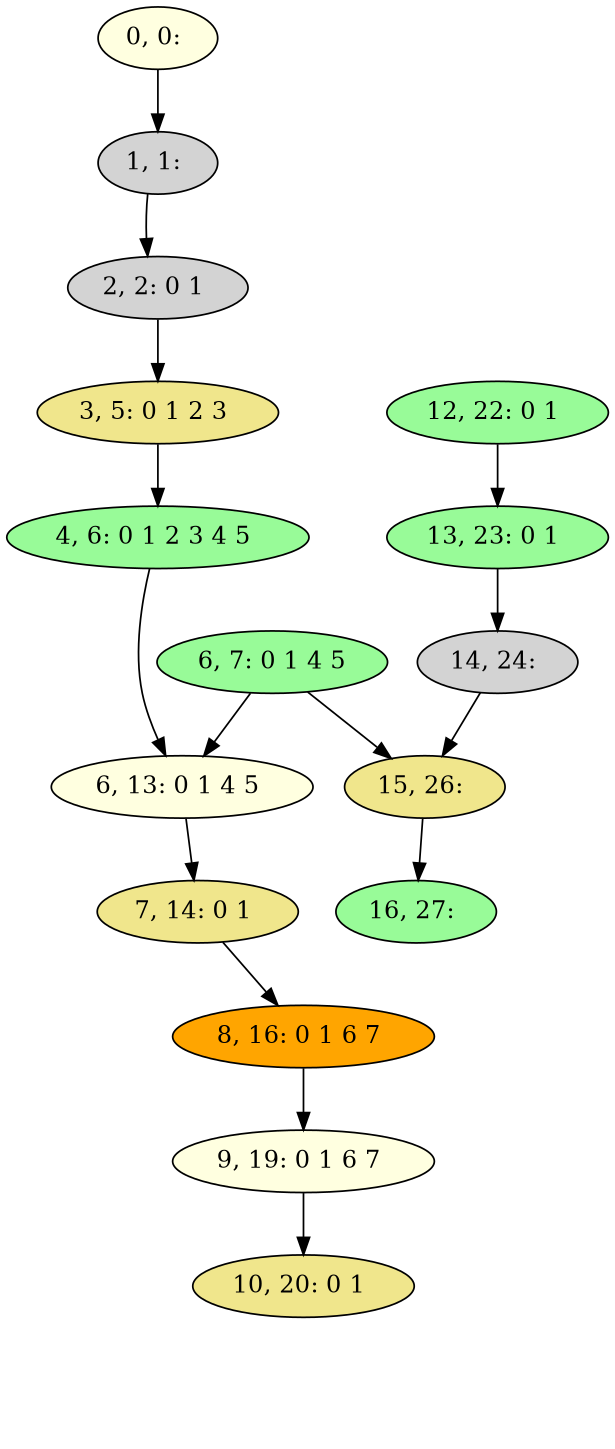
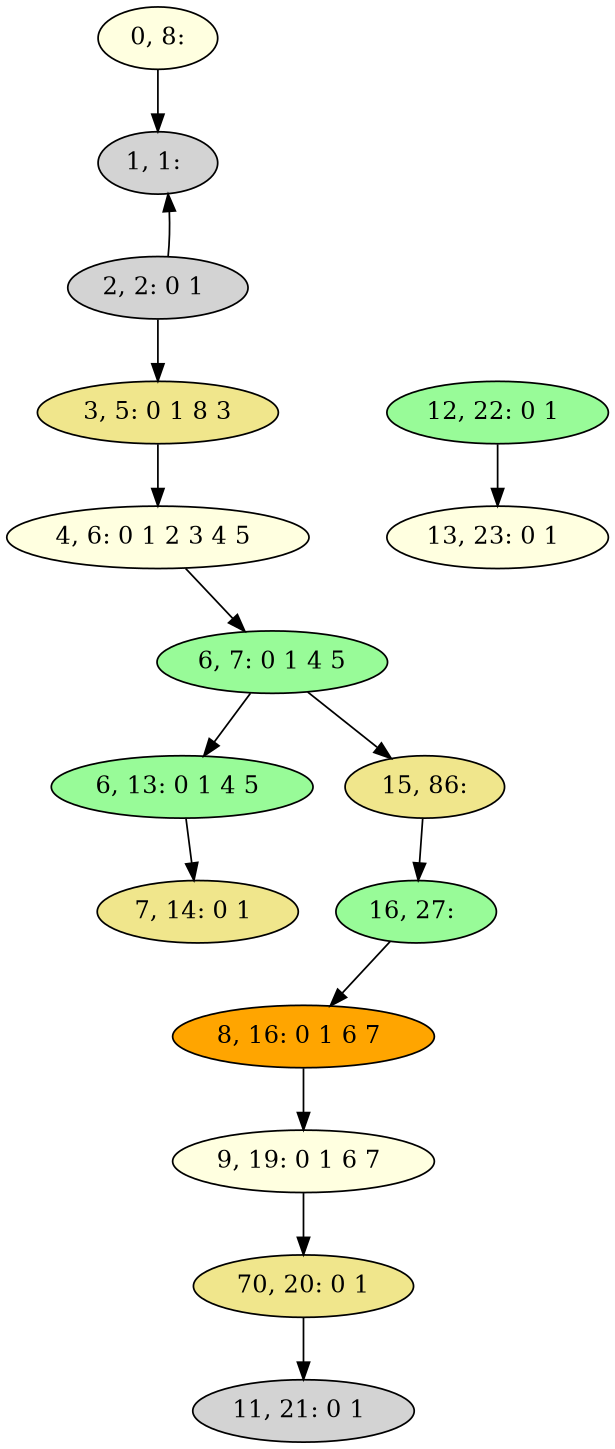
node "0, 0:": label "0, 0:" -> "0, 8:"
edge "1, 1:" -> "2, 2: 0 1": reversed
node "3, 5: 0 1 2 3": label "3, 5: 0 1 2 3" -> "3, 5: 0 1 8 3"
node "4, 6: 0 1 2 3 4 5": fillcolor palegreen -> lightyellow
node "13, 23: 0 1": fillcolor palegreen -> lightyellow
edge "4, 6: 0 1 2 3 4 5" -> "6, 13: 0 1 4 5": now "4, 6: 0 1 2 3 4 5" -> "6, 7: 0 1 4 5"
node "14, 24:": removed
node "6, 13: 0 1 4 5": fillcolor lightyellow -> palegreen
node "15, 26:": label "15, 26:" -> "15, 86:"
edge "7, 14: 0 1" -> "8, 16: 0 1 6 7": now "16, 27:" -> "8, 16: 0 1 6 7"
node "10, 20: 0 1": label "10, 20: 0 1" -> "70, 20: 0 1"
node "11, 21: 0 1": added
